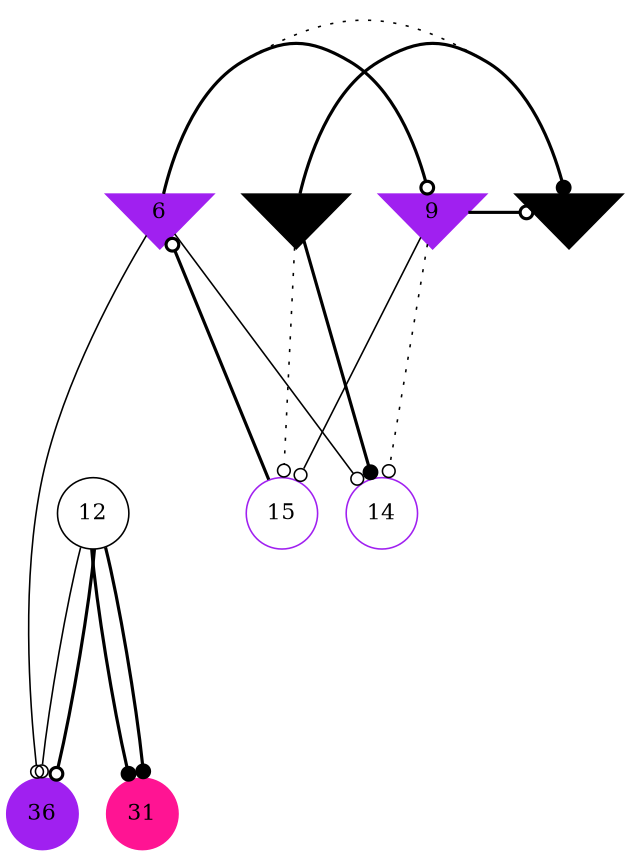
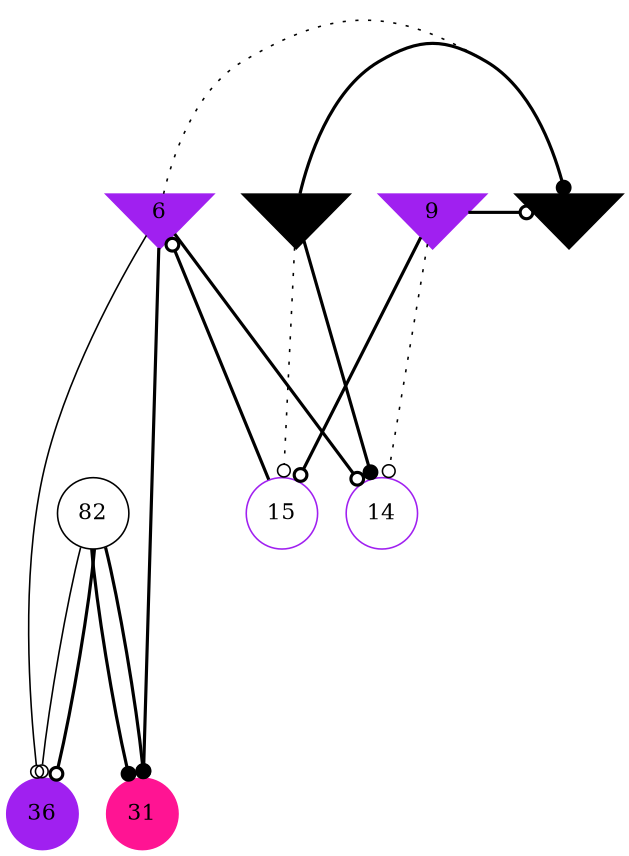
edge "6" -> "9": now "6" -> "31"
edge "9" -> "15": style solid -> bold
edge "6" -> "14": style solid -> bold
node "12": label "12" -> "82"
